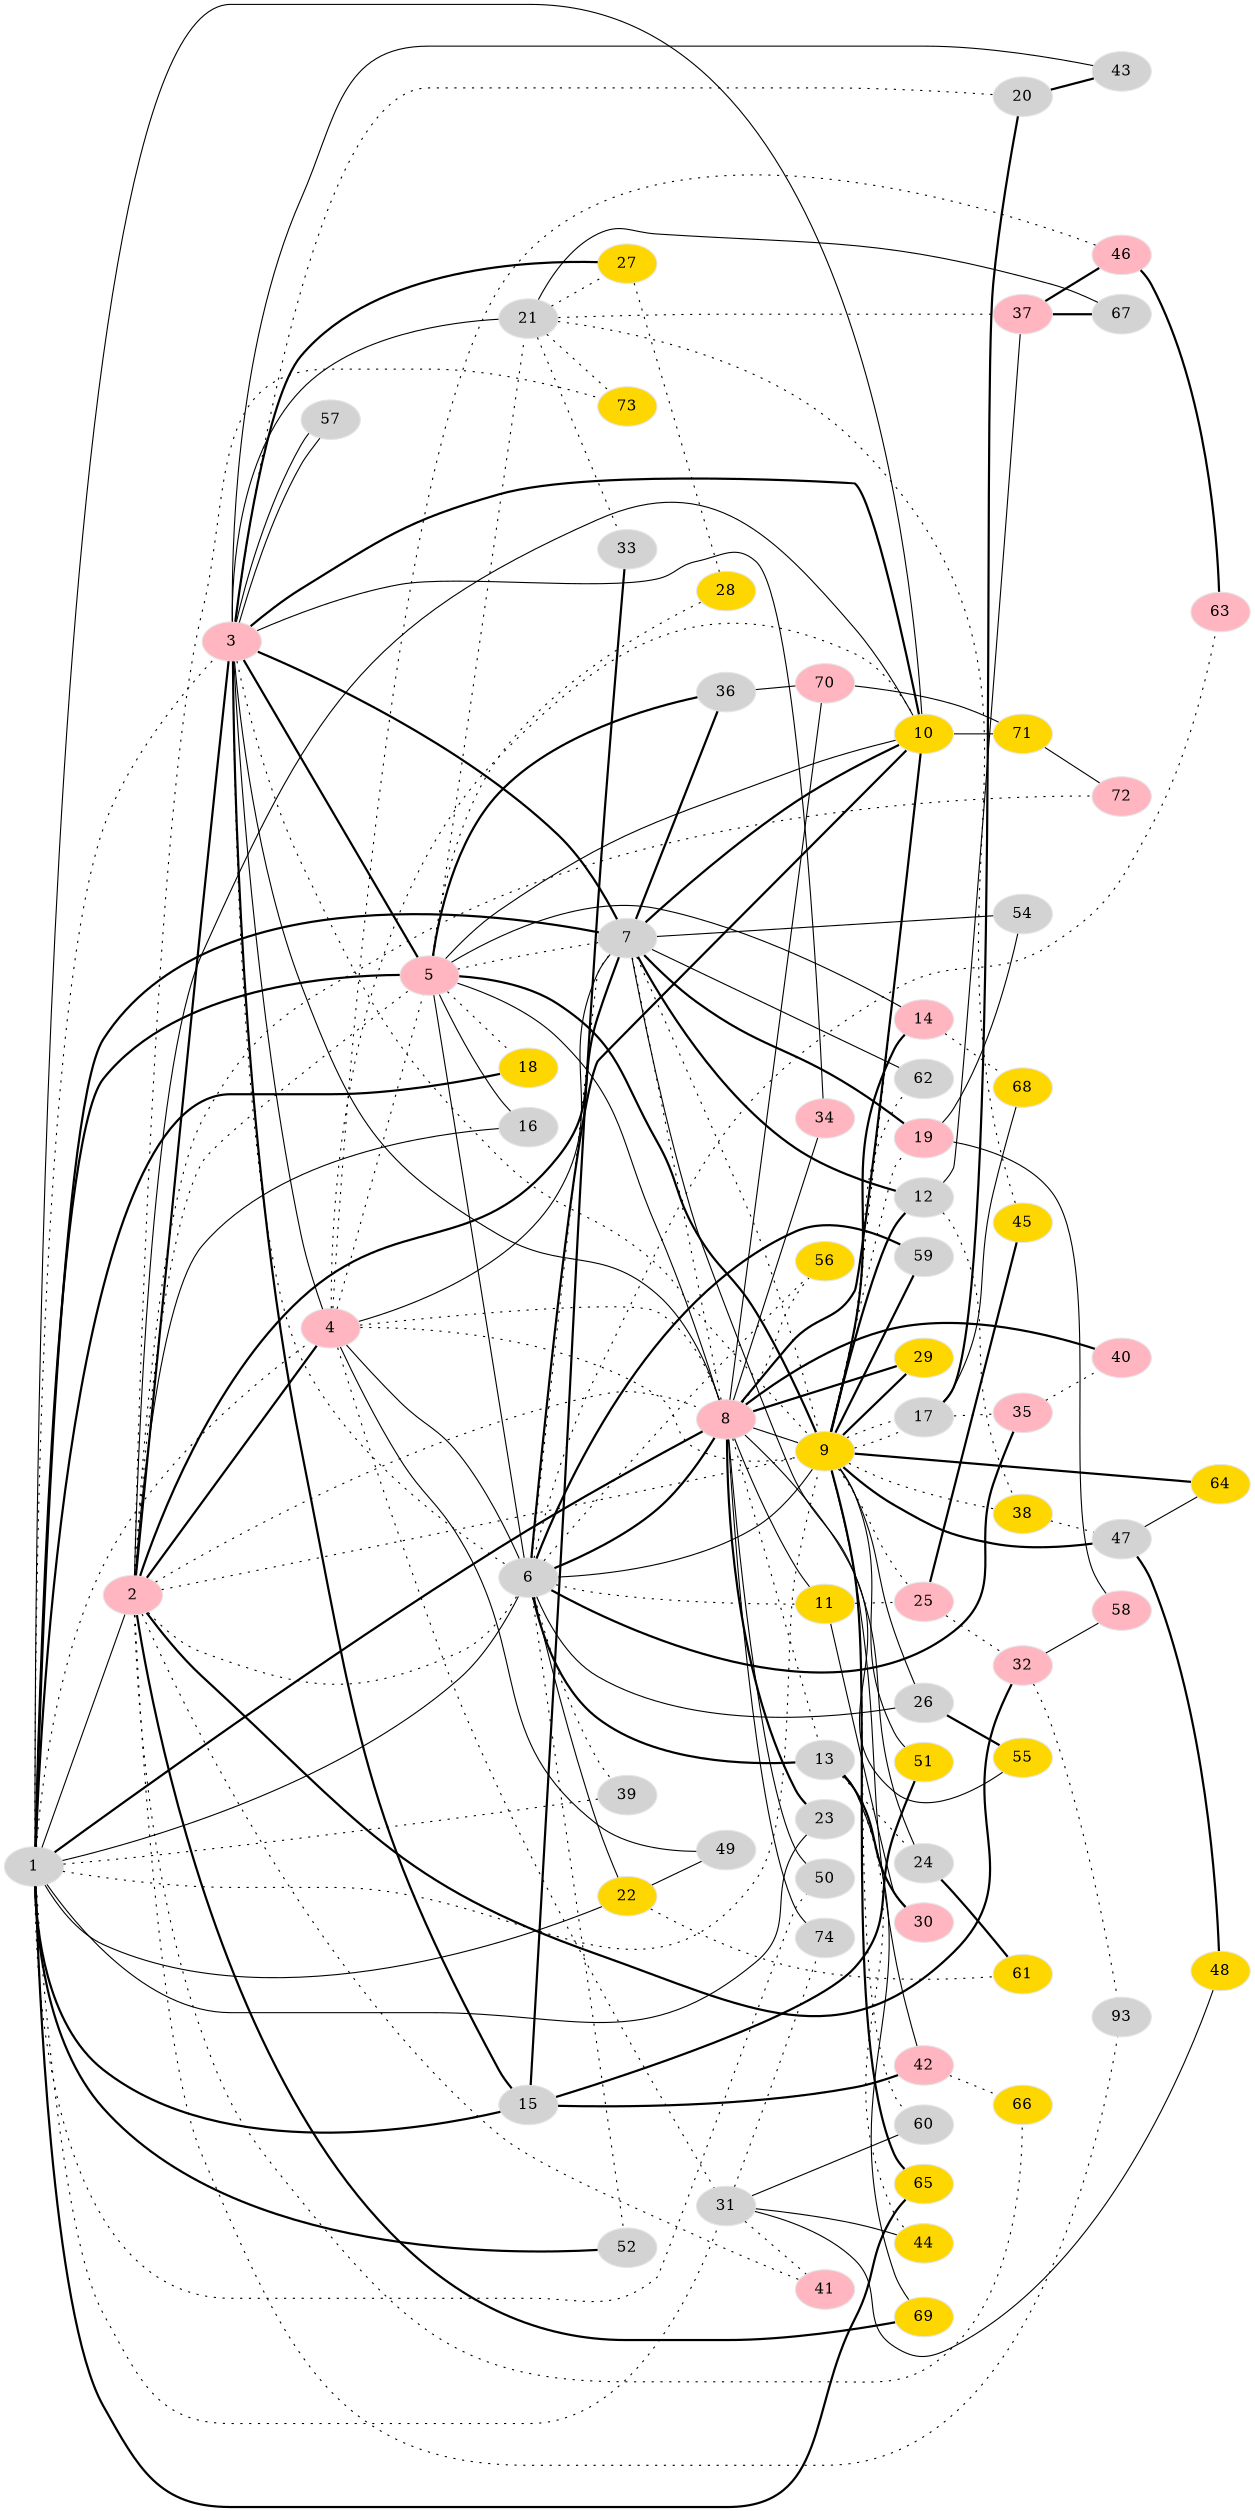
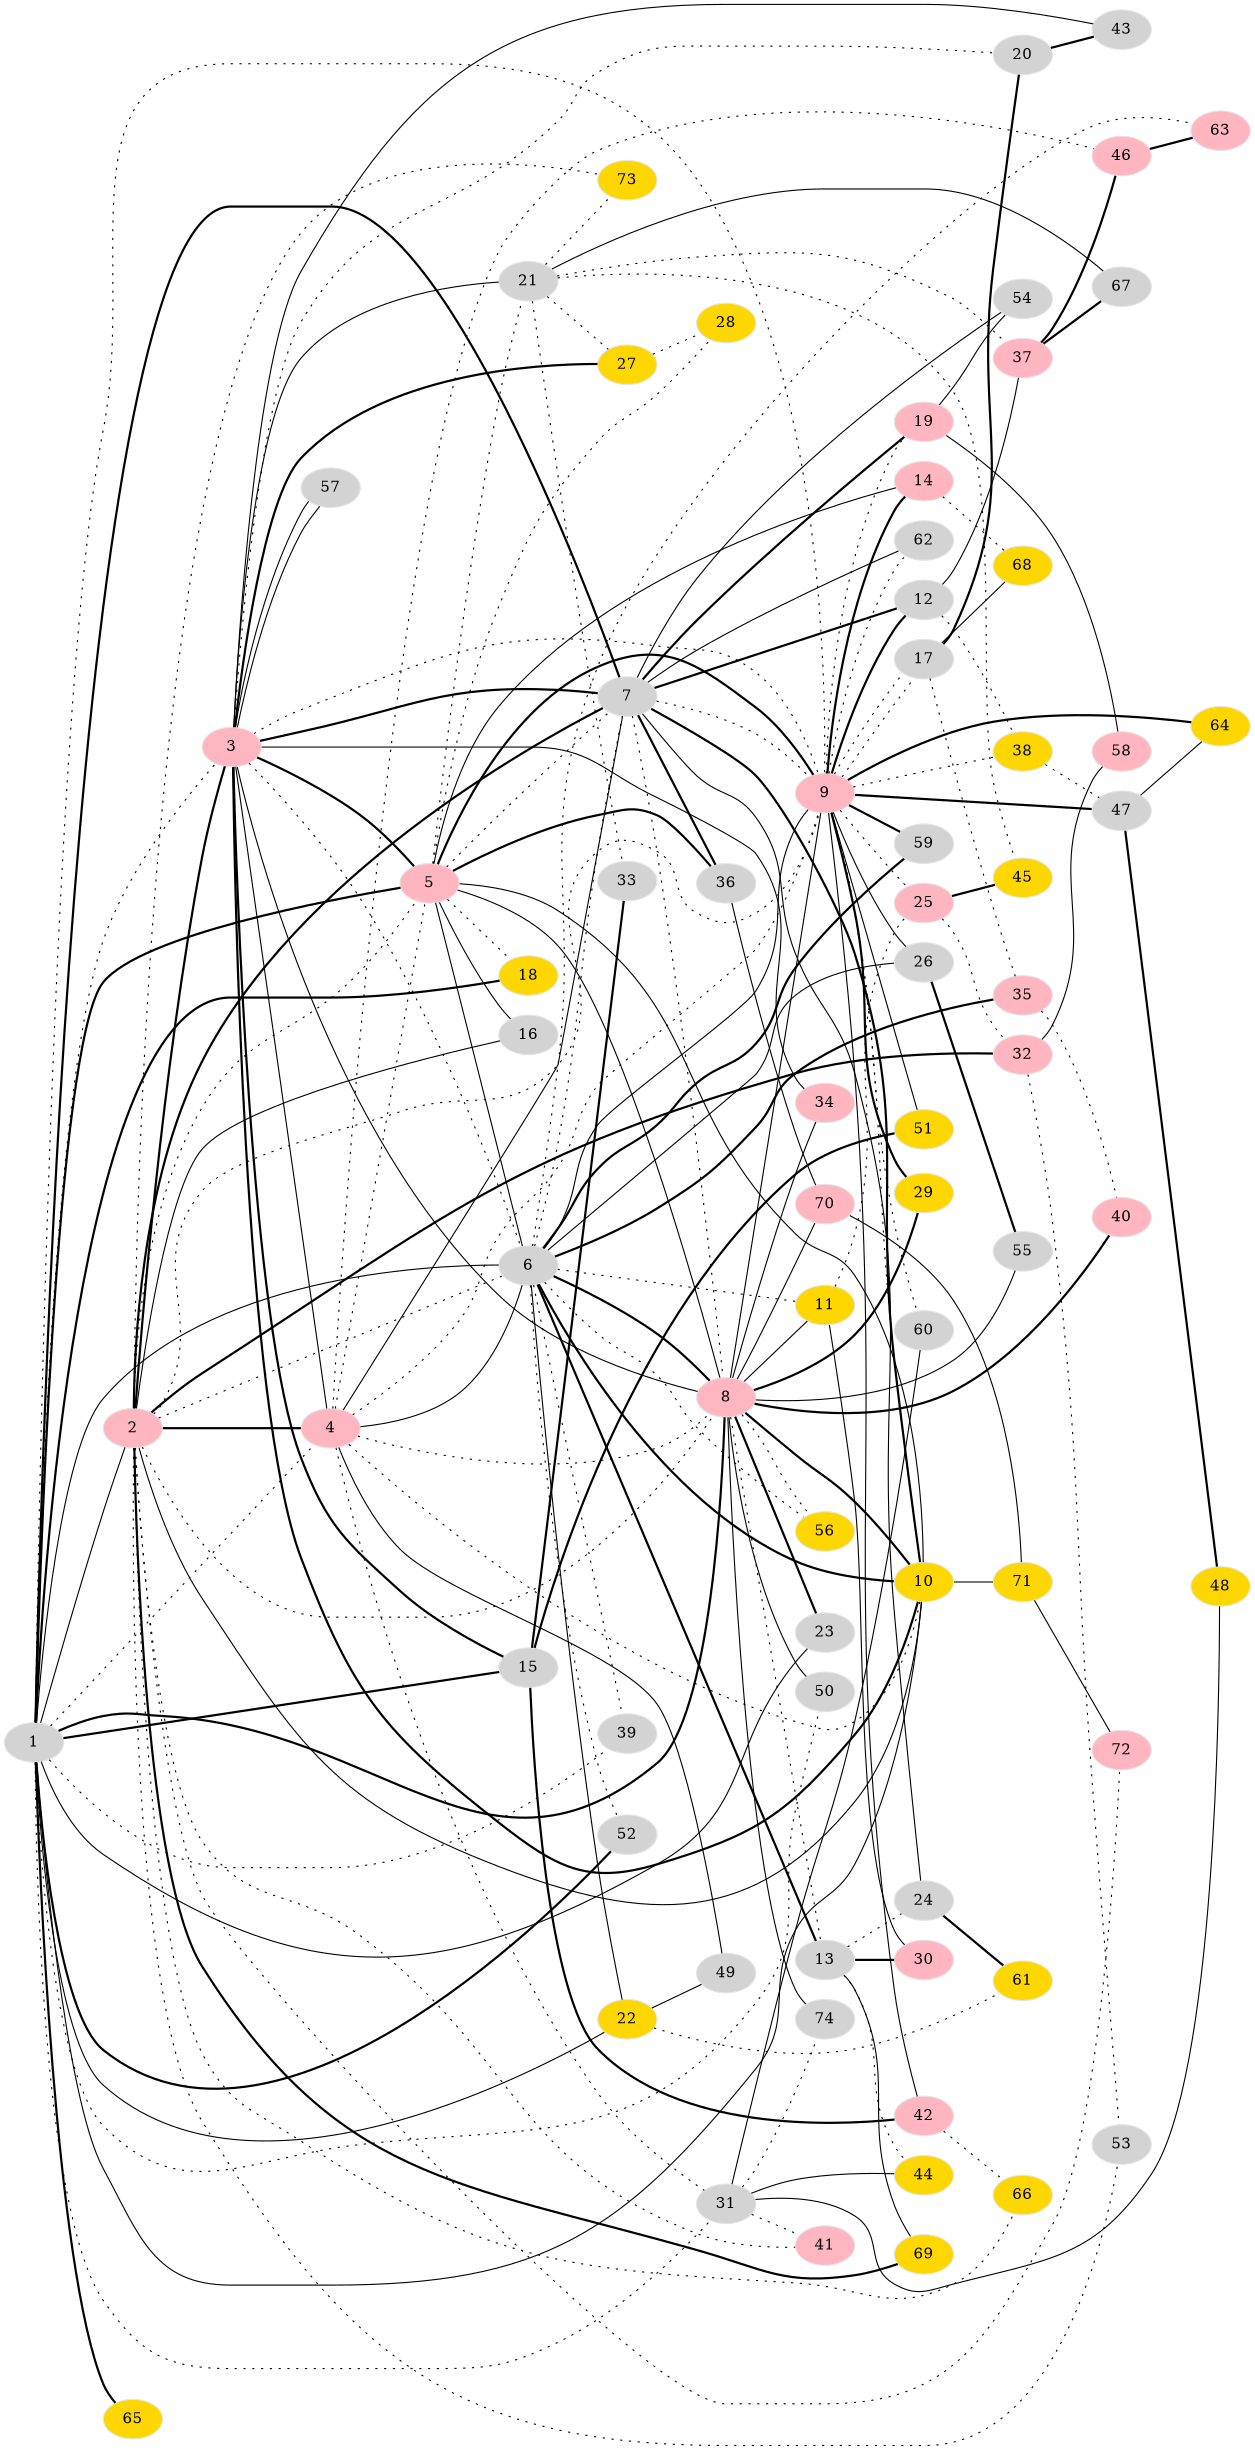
node "9": fillcolor gold -> lightpink
node "55": fillcolor gold -> lightgrey
edge "9" -- "65": removed
node "93": label "93" -> "53"
